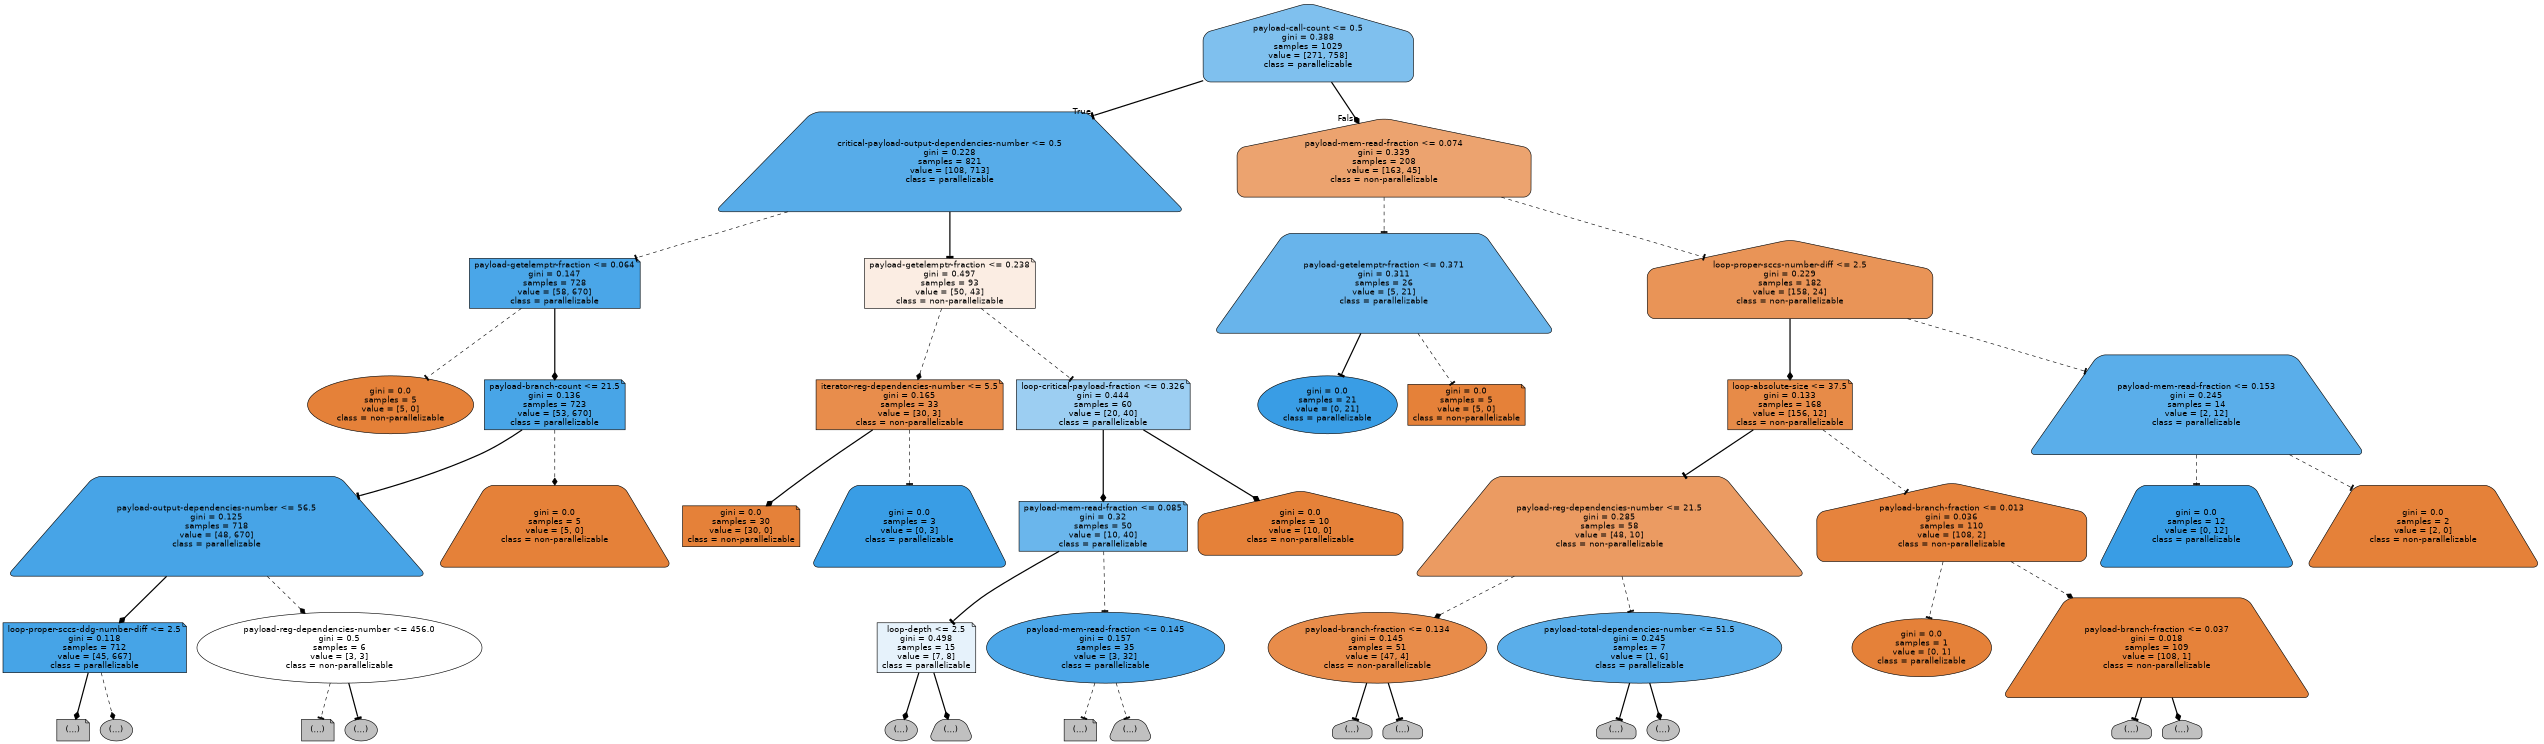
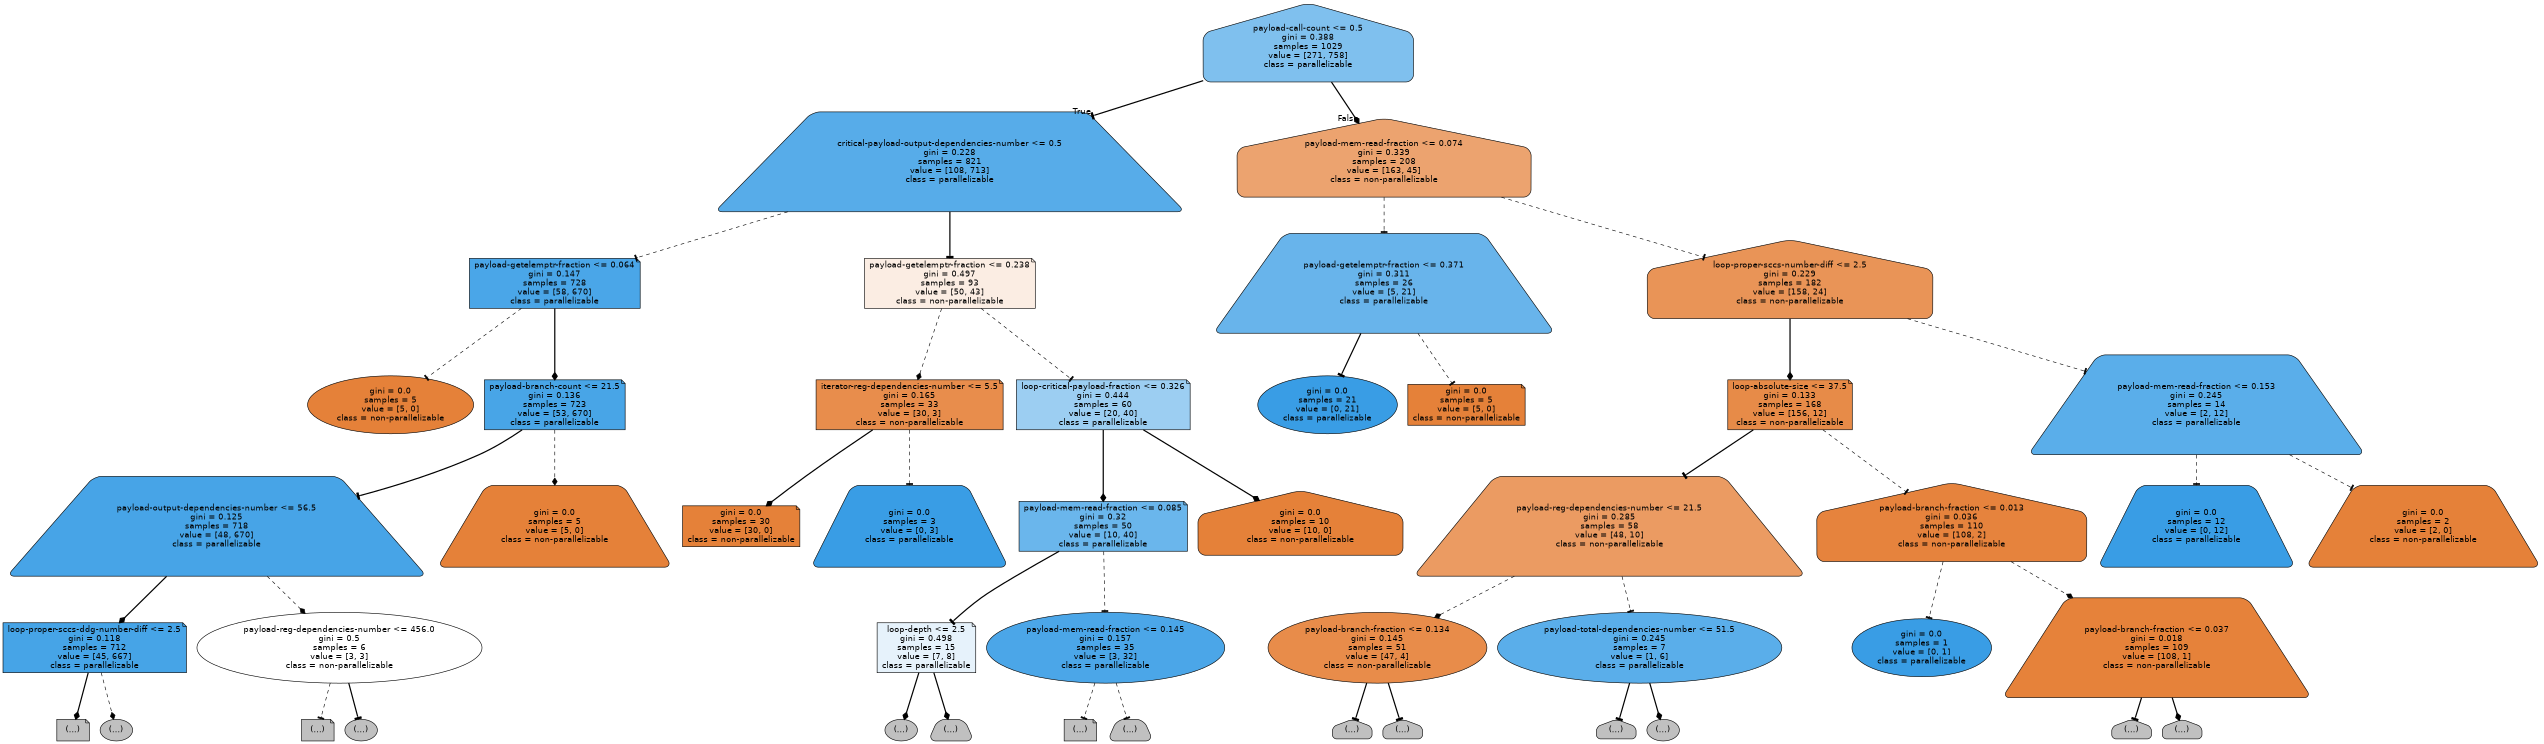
node "gini = 0.0 samples = 1 value = [0, 1] class = parallelizable": fillcolor #e58139ff -> #399de5ff
